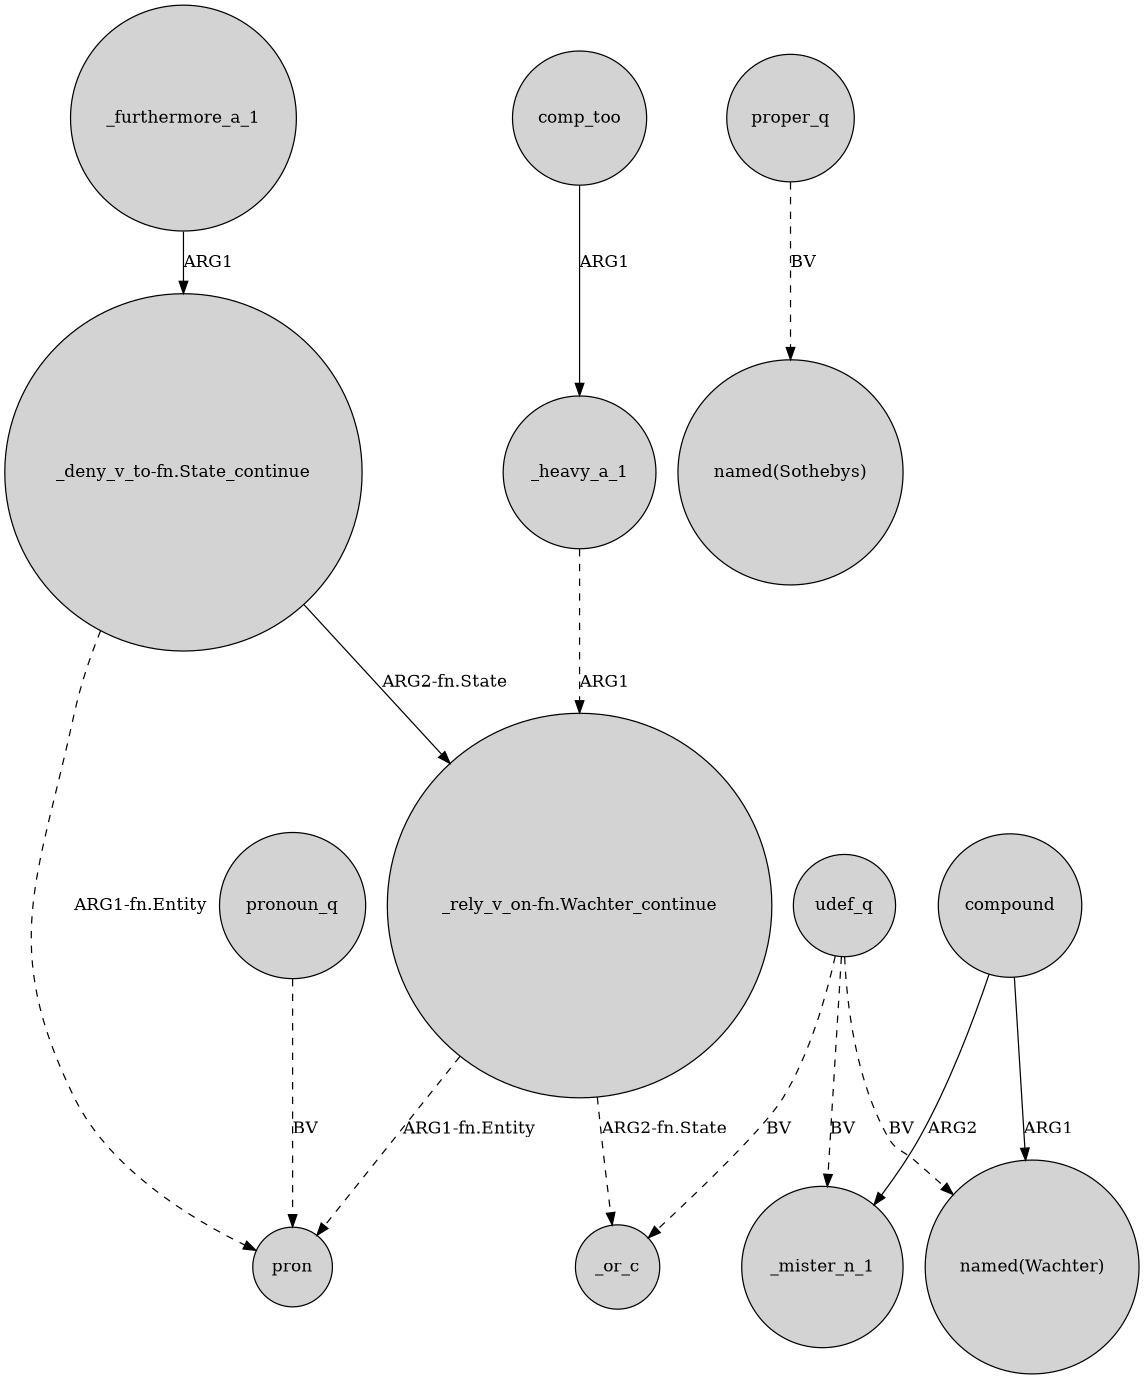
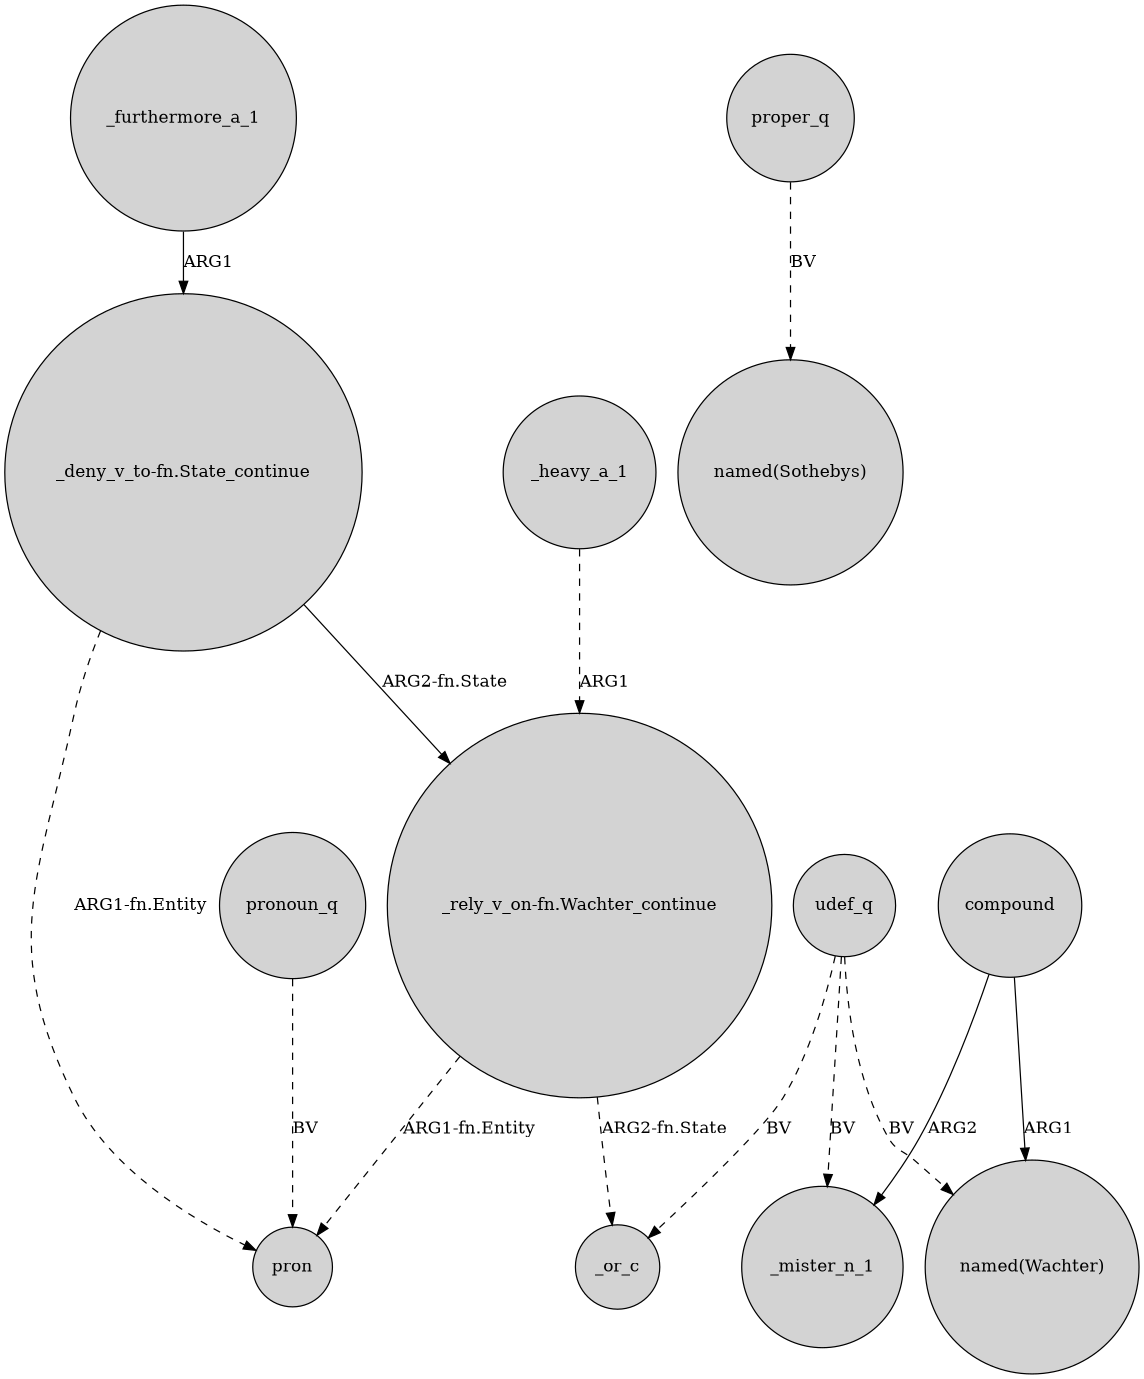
node "comp_too": removed
